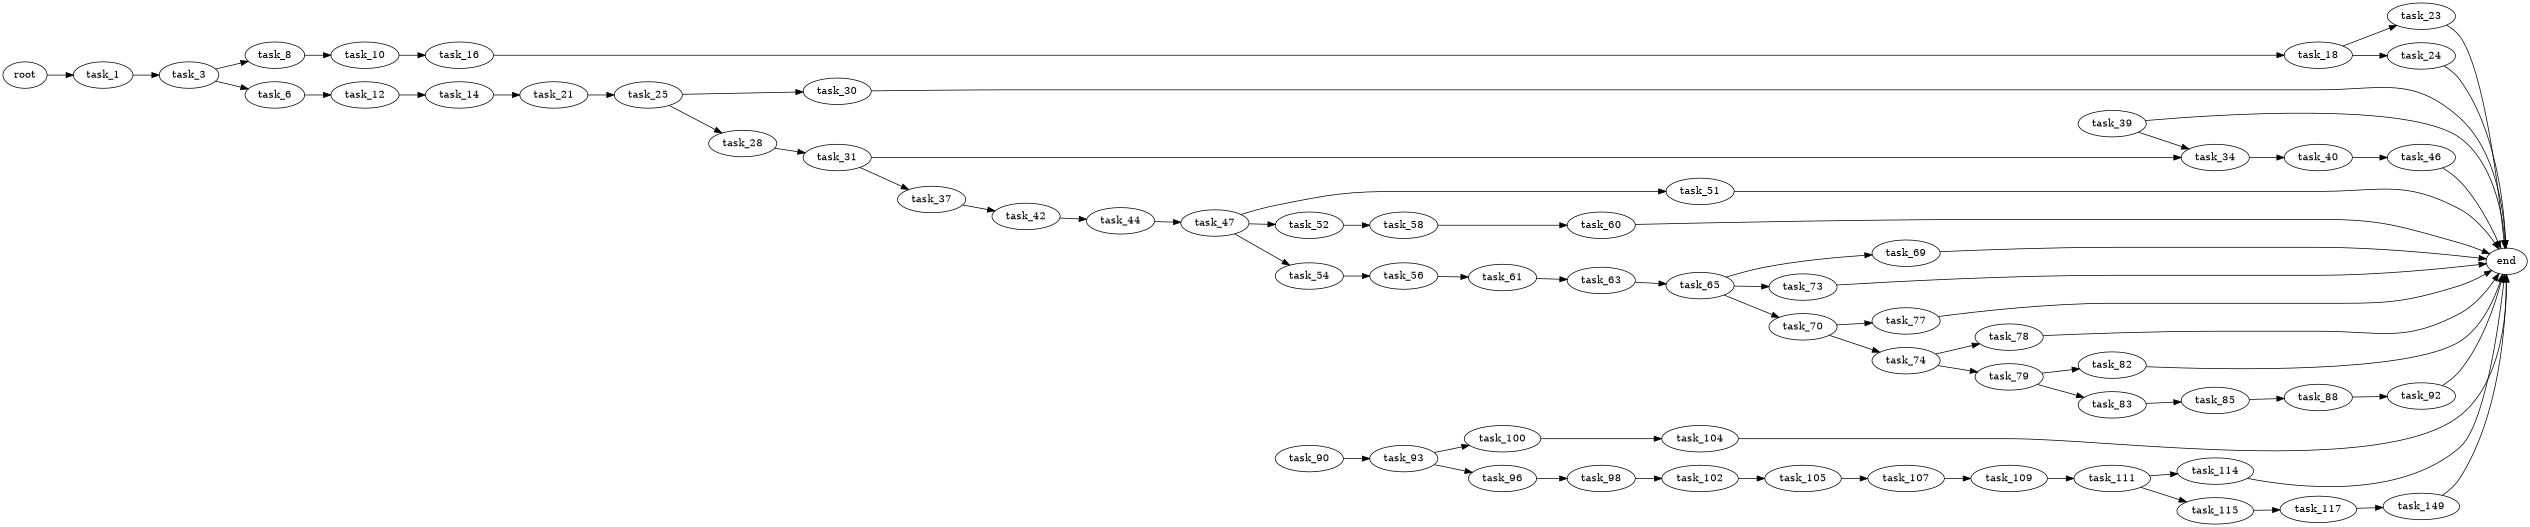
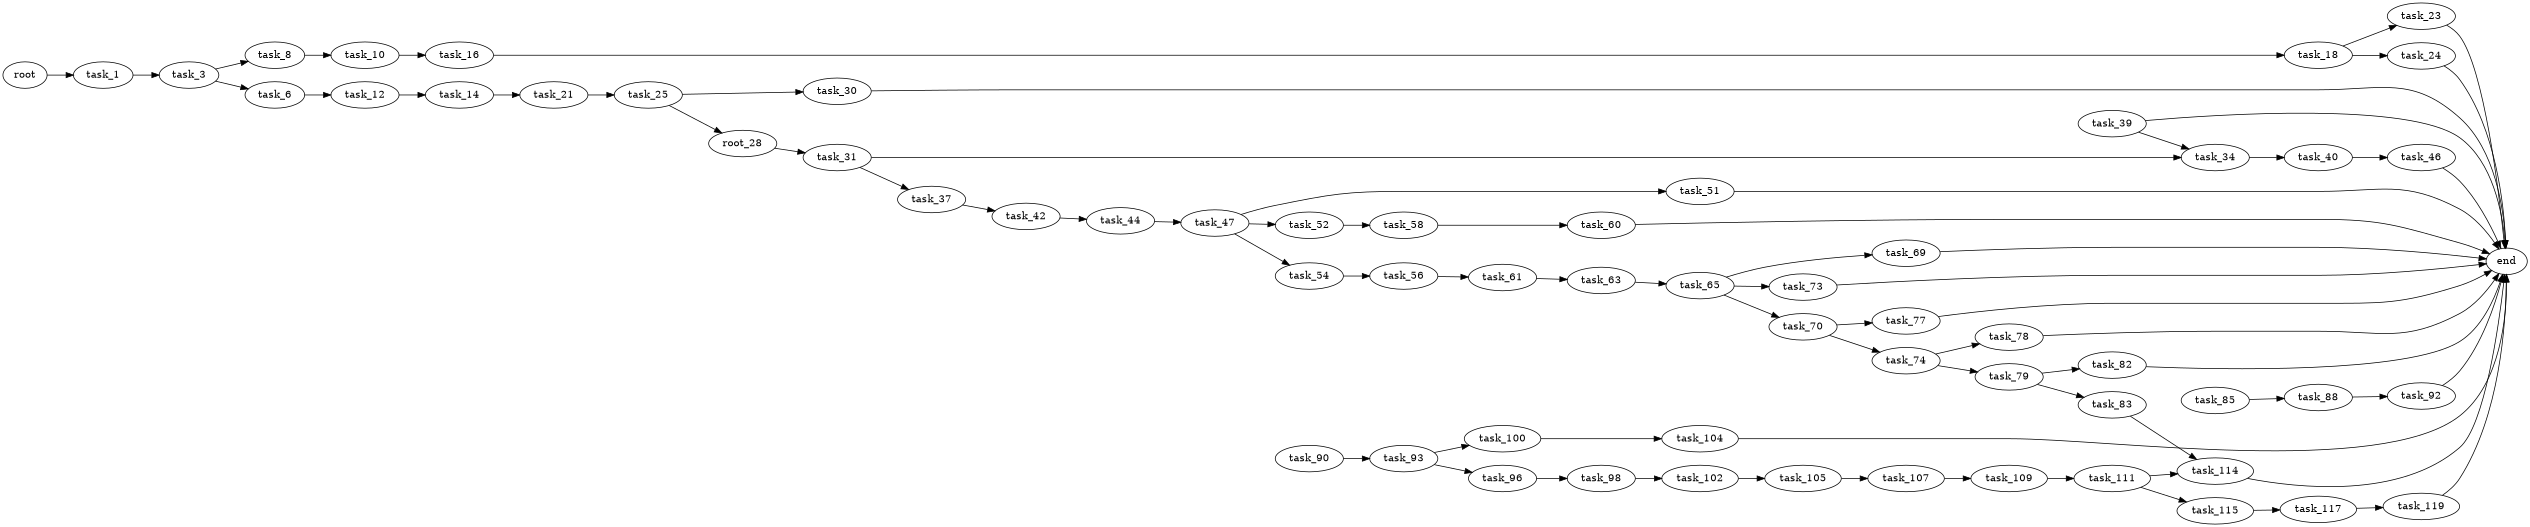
node "task_28": label "task_28" -> "root_28"
edge "task_83" -> "task_85": now "task_83" -> "task_114"
node "task_149": label "task_149" -> "task_119"
